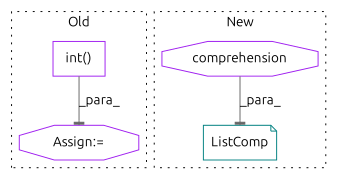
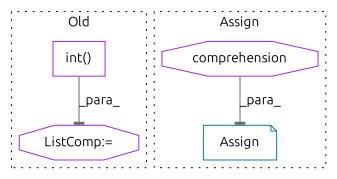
cluster "New": label "New" -> "Assign"
node "Assign:=": label "Assign:=" -> "ListComp:="
node "ListComp": label "ListComp" -> "Assign"
